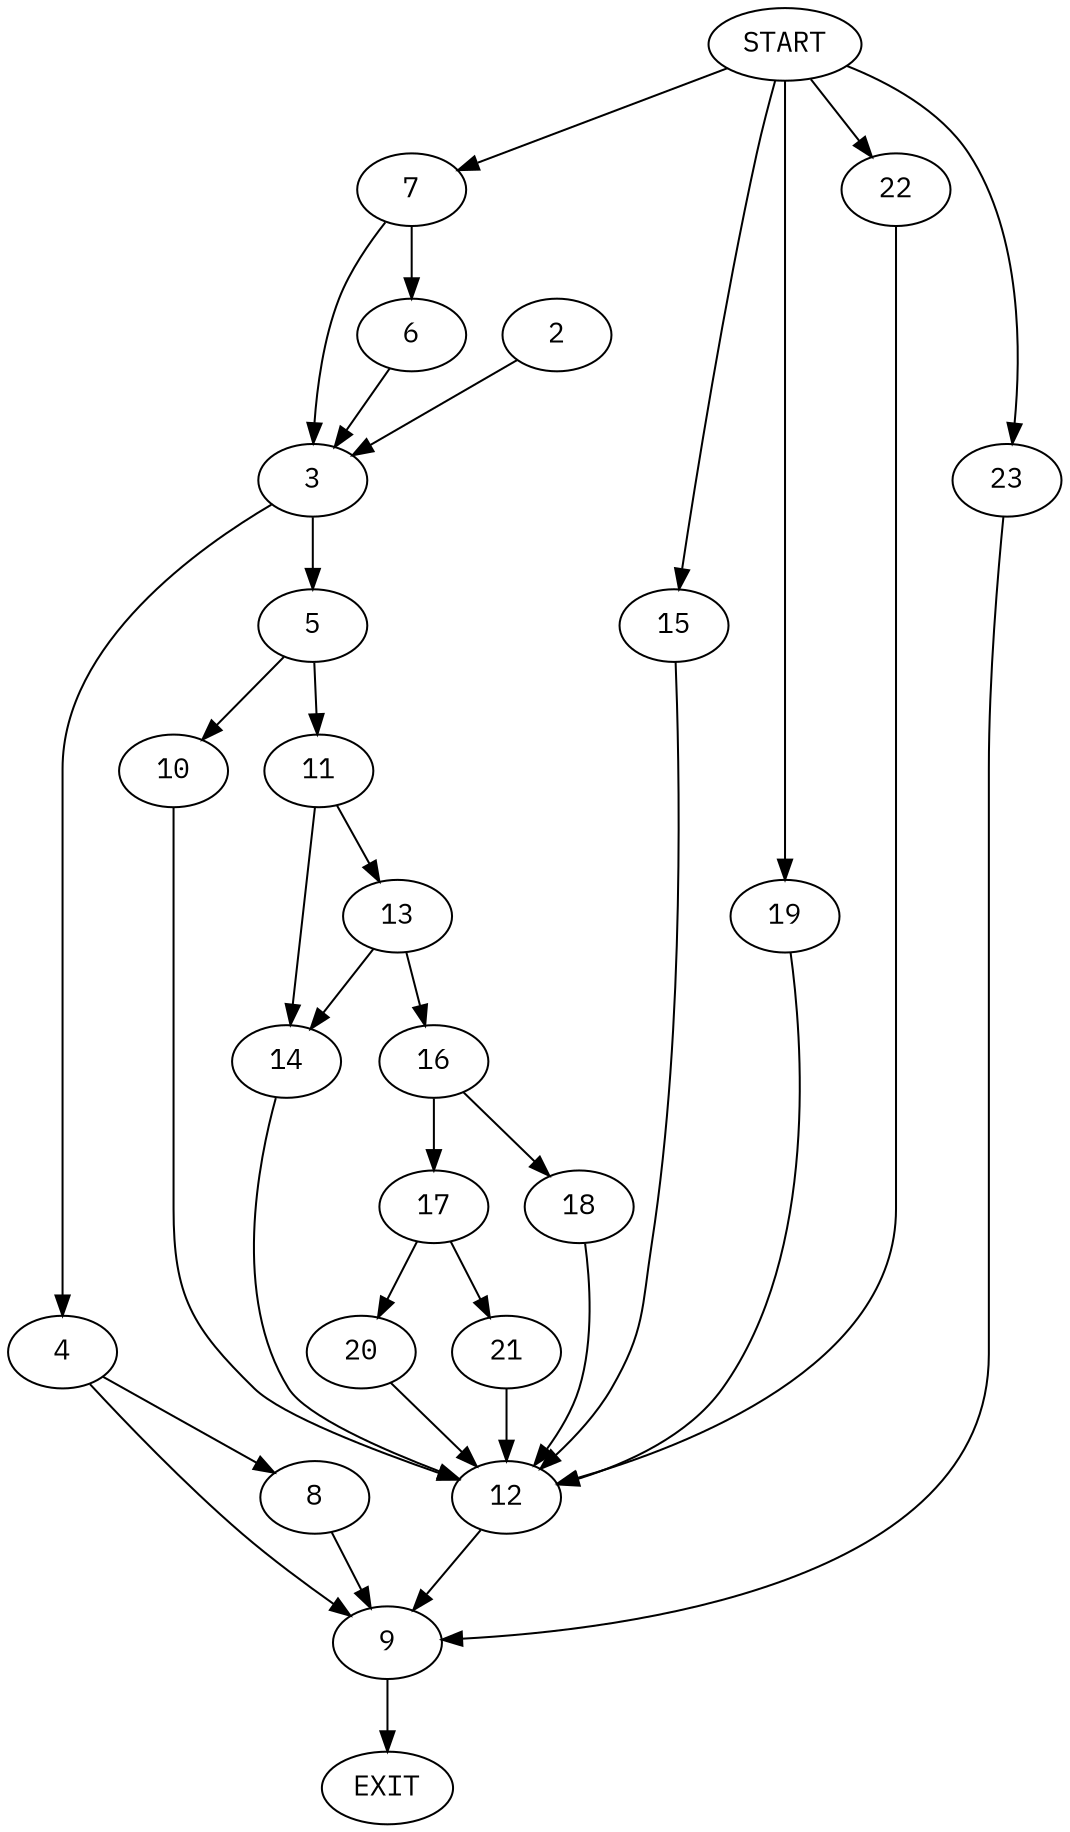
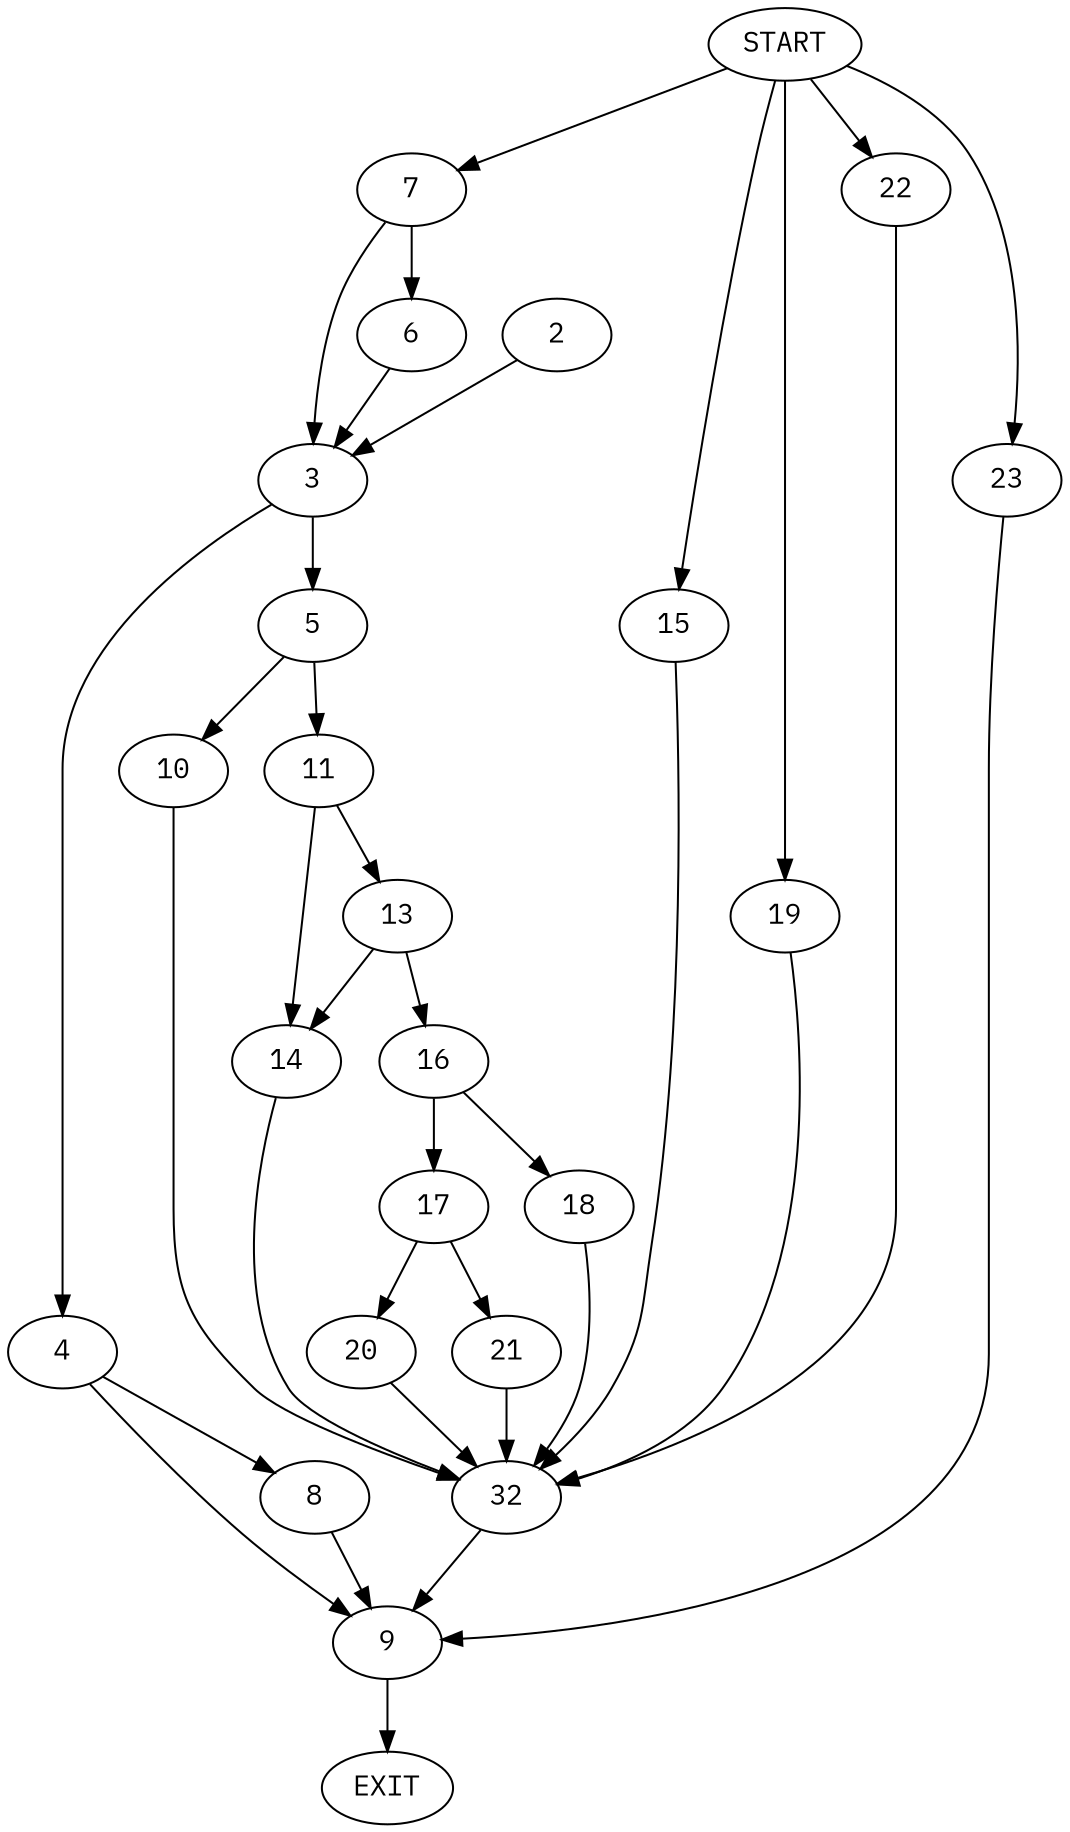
node "12": label "12" -> "32"
